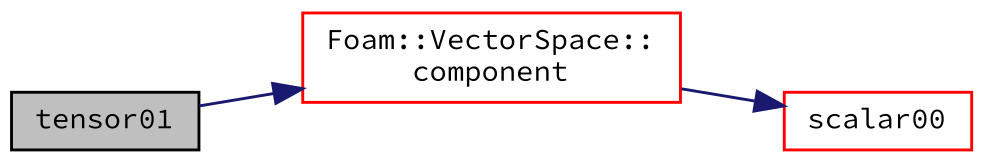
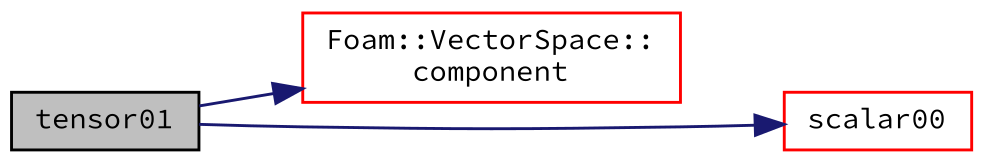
edge "Foam::VectorSpace:: component" -> "scalar00": now "tensor01" -> "scalar00"
